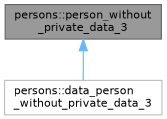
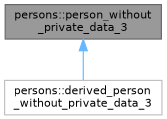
node "persons::data_person _without_private_data_3": label "persons::data_person _without_private_data_3" -> "persons::derived_person _without_private_data_3"
